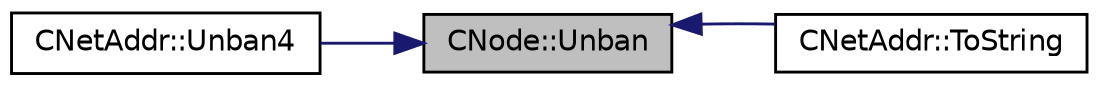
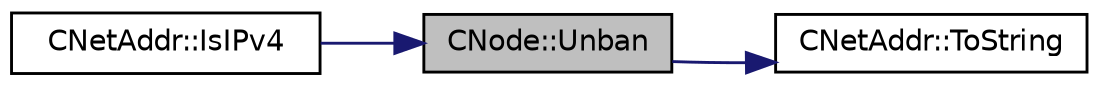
edge "CNetAddr::ToString" -> "CNode::Unban": reversed
node "CNetAddr::Unban4": label "CNetAddr::Unban4" -> "CNetAddr::IsIPv4"
